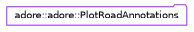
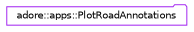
node "adore::adore::PlotRoadAnnotations": label "adore::adore::PlotRoadAnnotations" -> "adore::apps::PlotRoadAnnotations"
